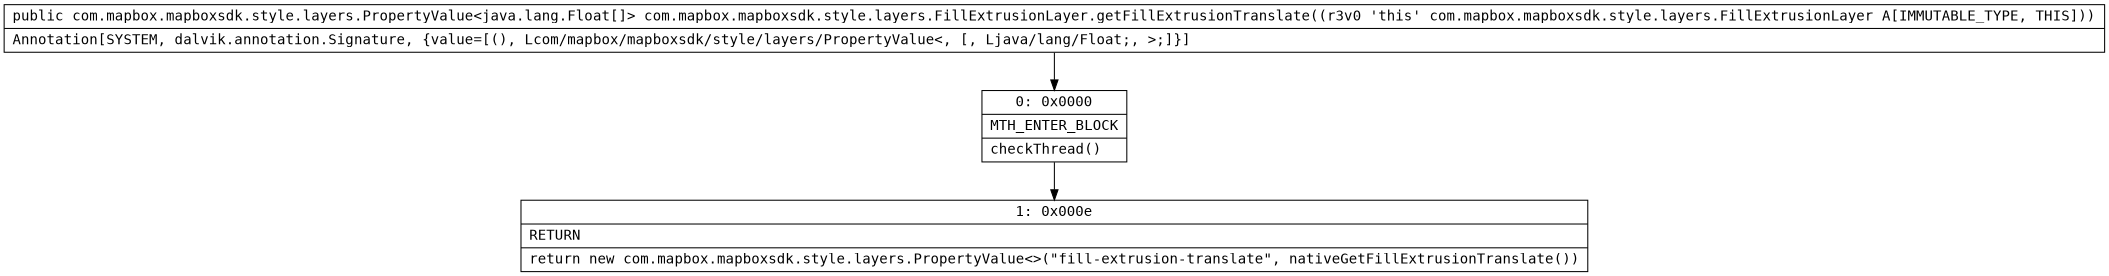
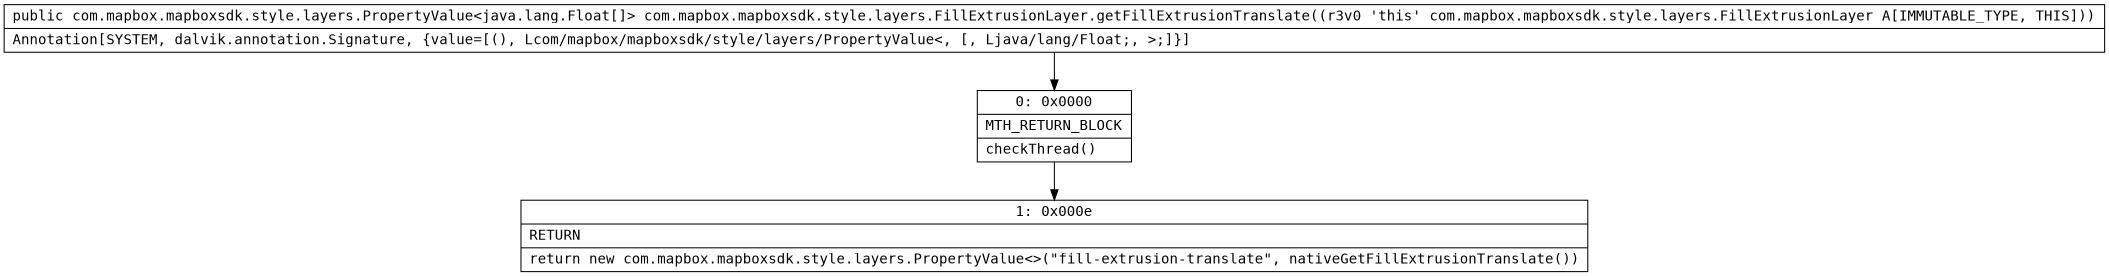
node "0: 0x0000": text "MTH_ENTER_BLOCK" -> "MTH_RETURN_BLOCK"
